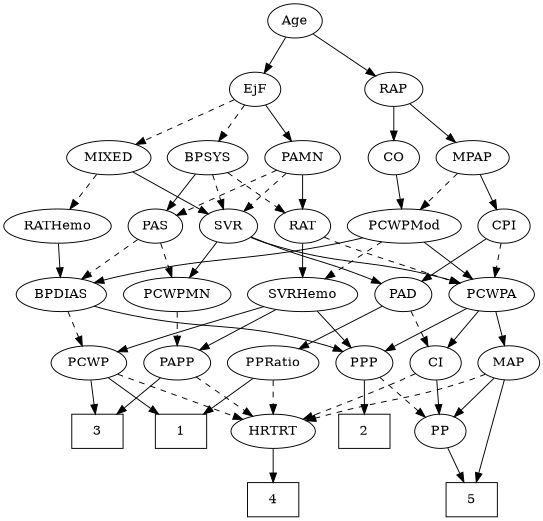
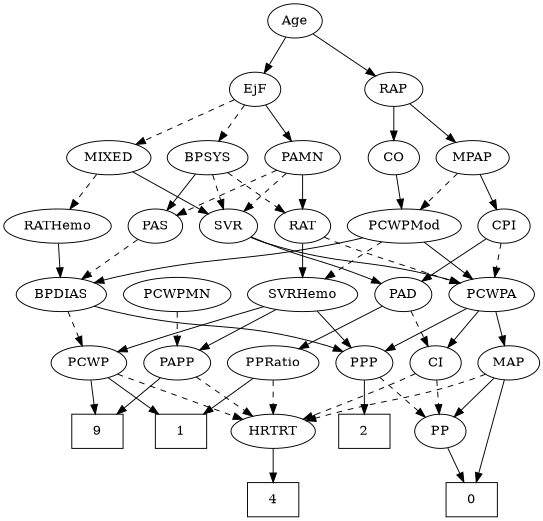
edge "SVR" -> "PCWPMN": removed
edge "PAS" -> "PCWPMN": removed
edge "CI" -> "PP": style solid -> dashed
node "3": label "3" -> "9"
node "5": label "5" -> "0"
